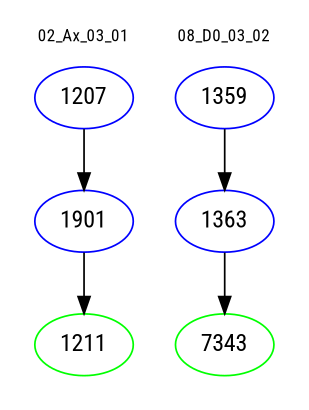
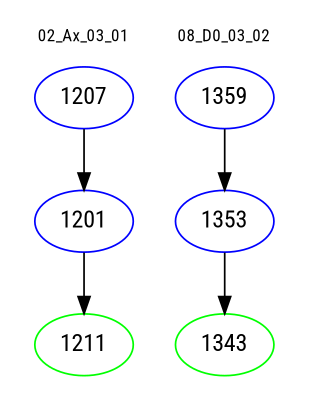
node "1901": label "1901" -> "1201"
node "1363": label "1363" -> "1353"
node "7343": label "7343" -> "1343"
